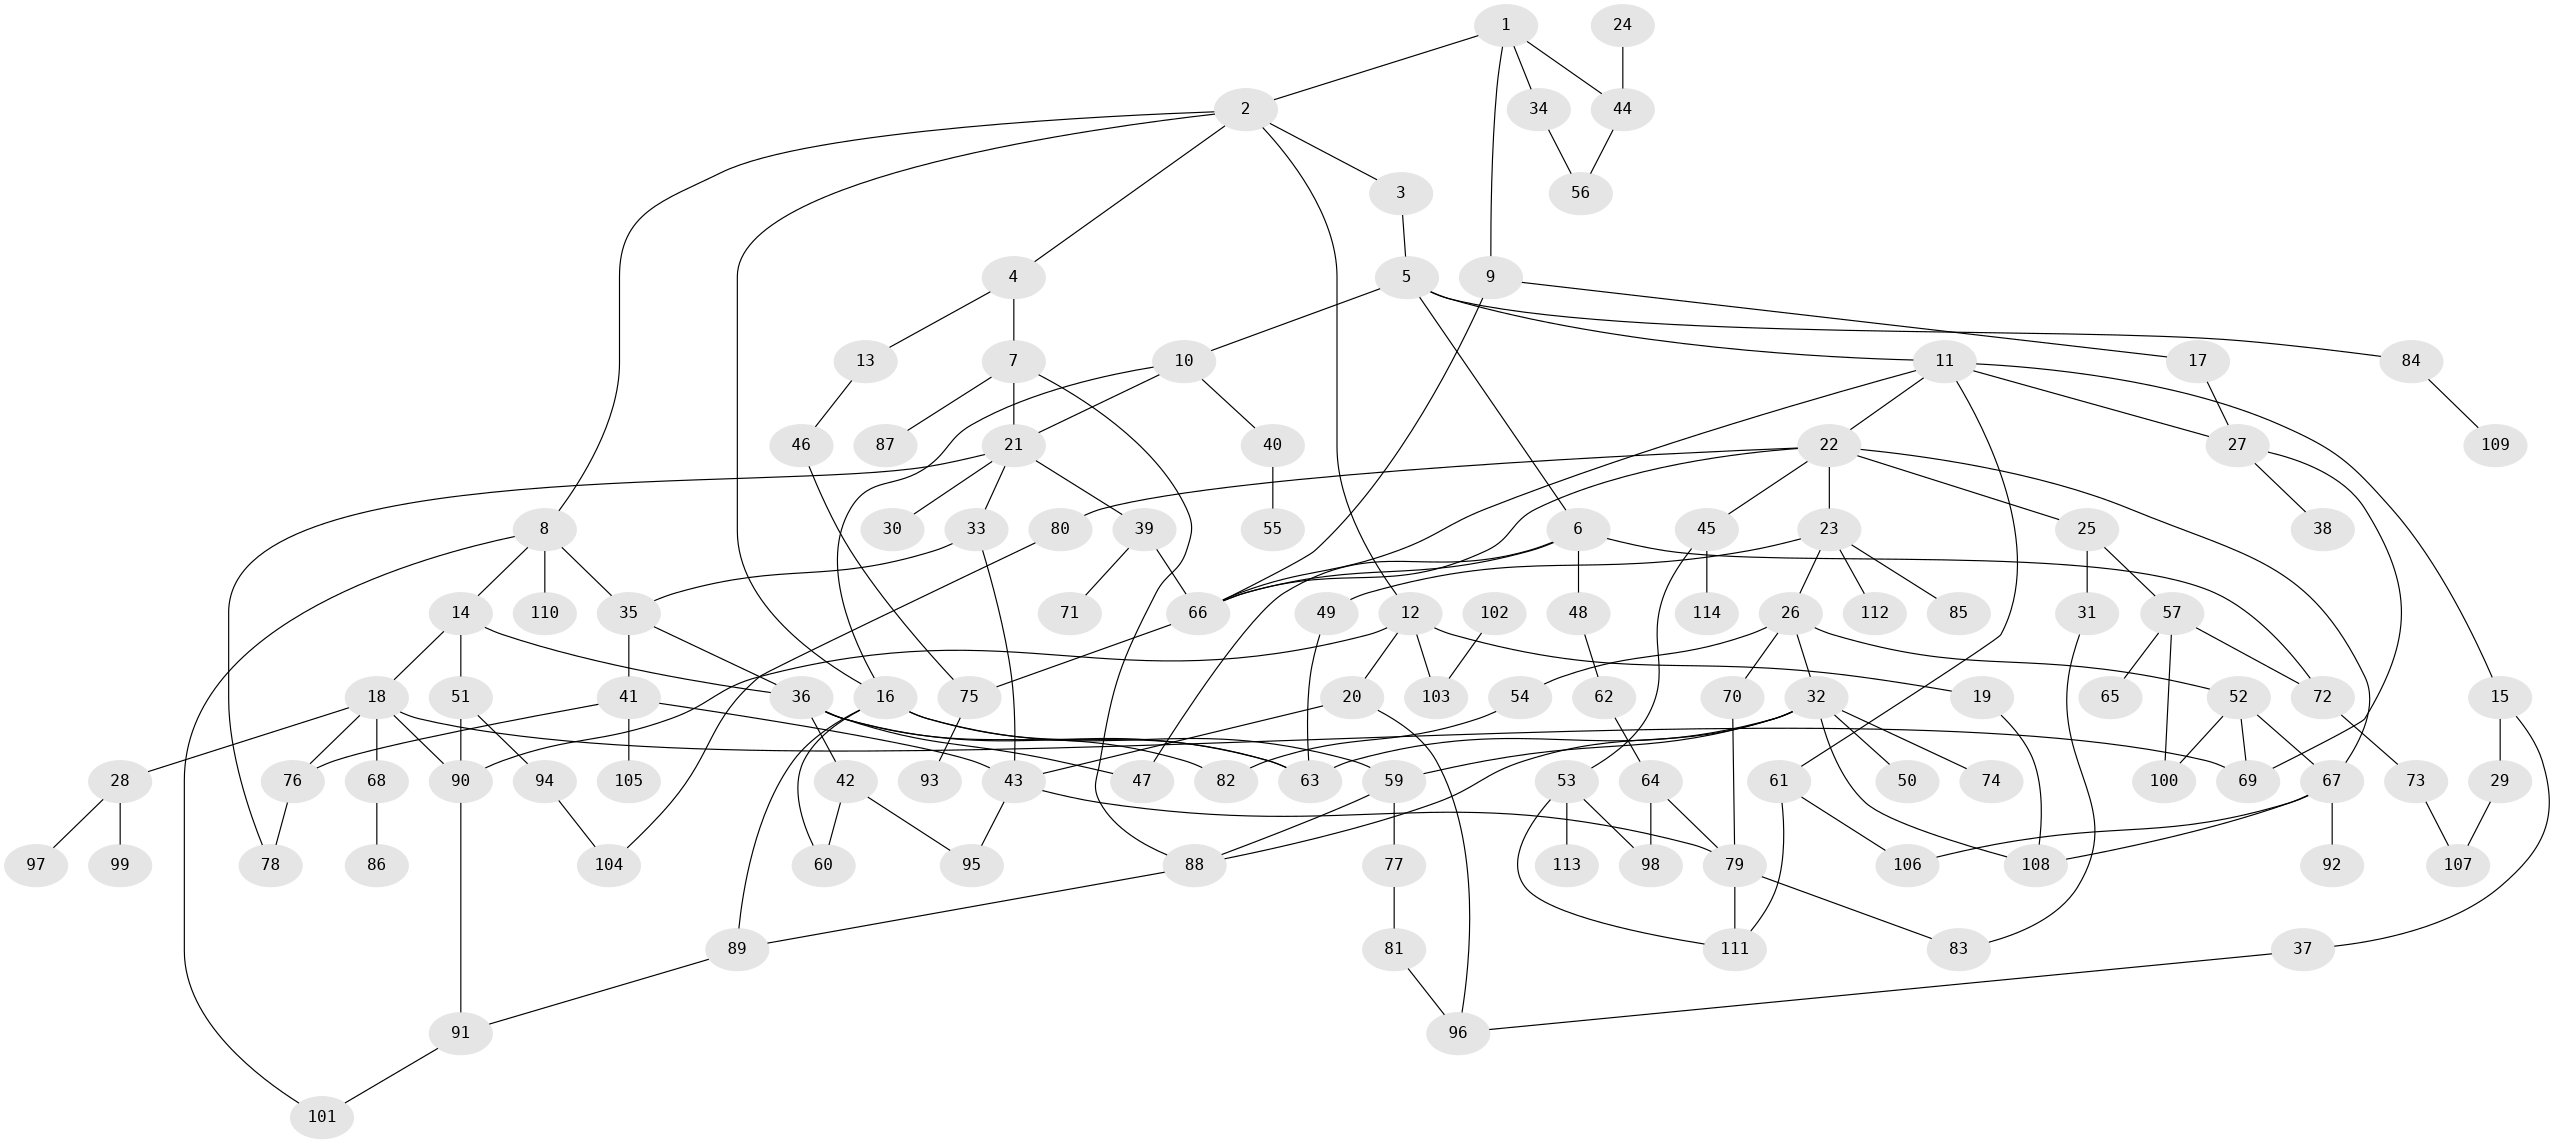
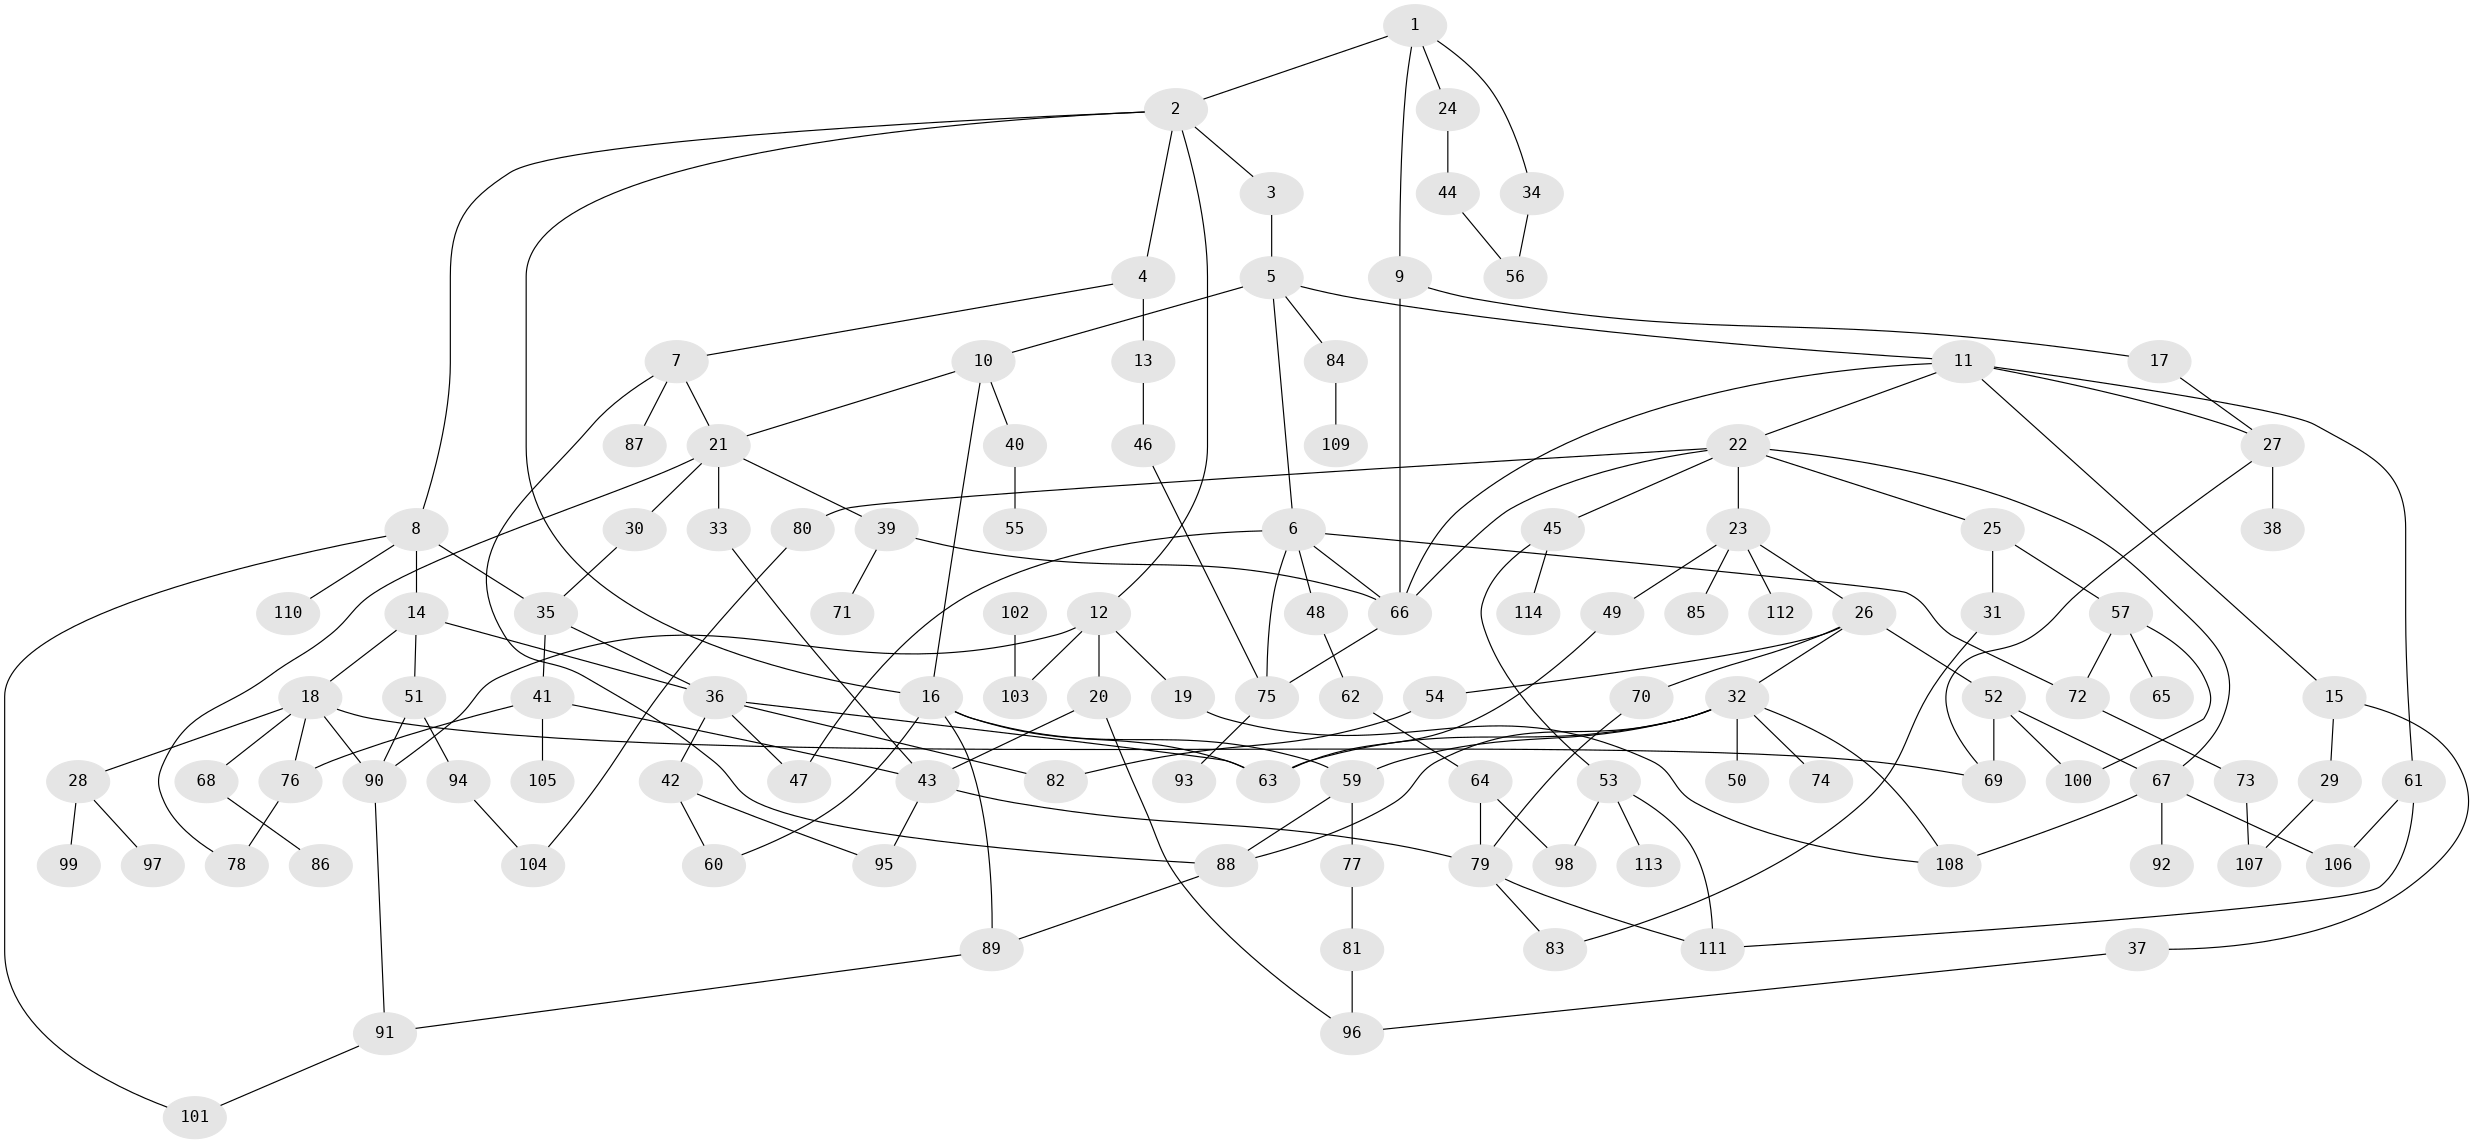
edge "1" -- "44": now "1" -- "24"
edge "33" -- "35": now "30" -- "35"
edge "6" -- "75": added
